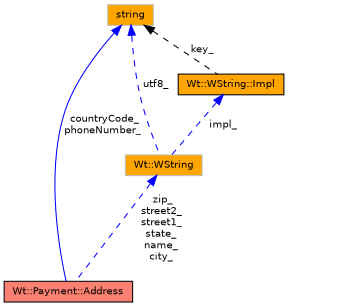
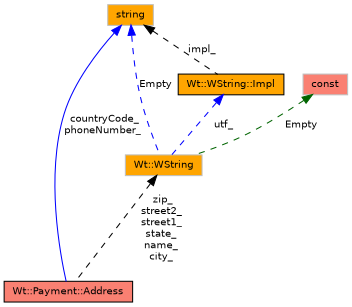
edge "Wt::WString::Impl" -> "string": label " key_" -> " impl_"
edge "Wt::WString" -> "string": label " utf8_" -> " Empty"
node "const": added
edge "Wt::WString" -> "Wt::WString::Impl": label " impl_" -> " utf_"
edge "Wt::Payment::Address" -> "Wt::WString": color blue -> black
